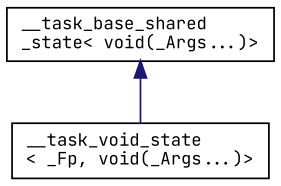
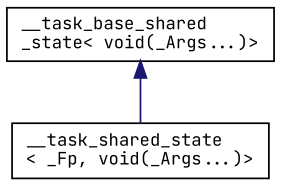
node "__task_void_state < _Fp, void(_Args...)>": label "__task_void_state < _Fp, void(_Args...)>" -> "__task_shared_state < _Fp, void(_Args...)>"
